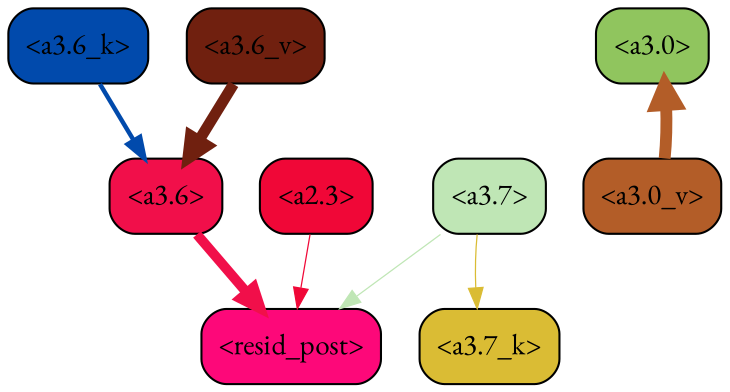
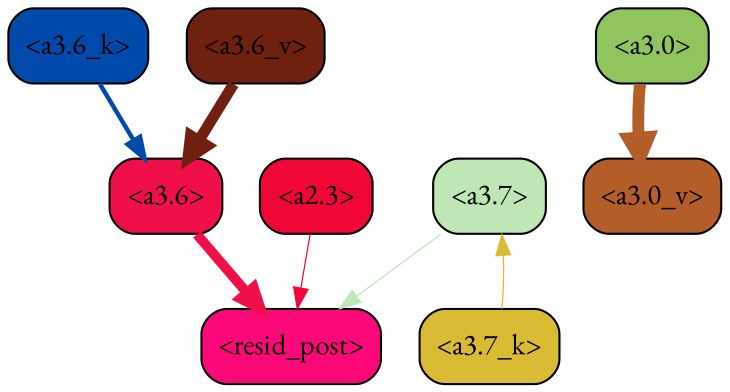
edge "<a3.0_v>" -> "<a3.0>": reversed
edge "<a3.7>" -> "<a3.7_k>": reversed
